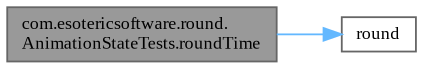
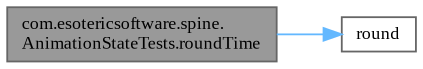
node "com.esotericsoftware.round. AnimationStateTests.roundTime": label "com.esotericsoftware.round. AnimationStateTests.roundTime" -> "com.esotericsoftware.spine. AnimationStateTests.roundTime"
